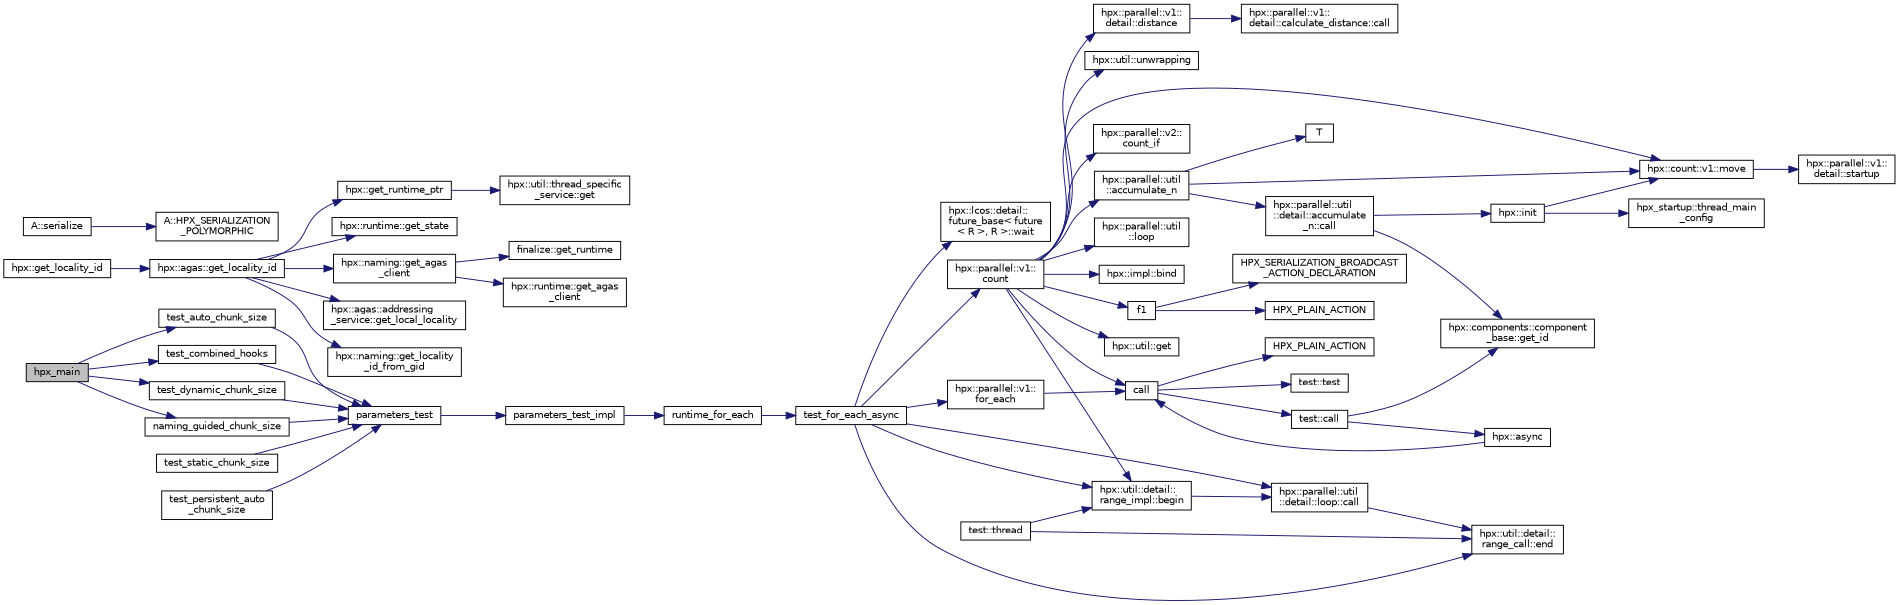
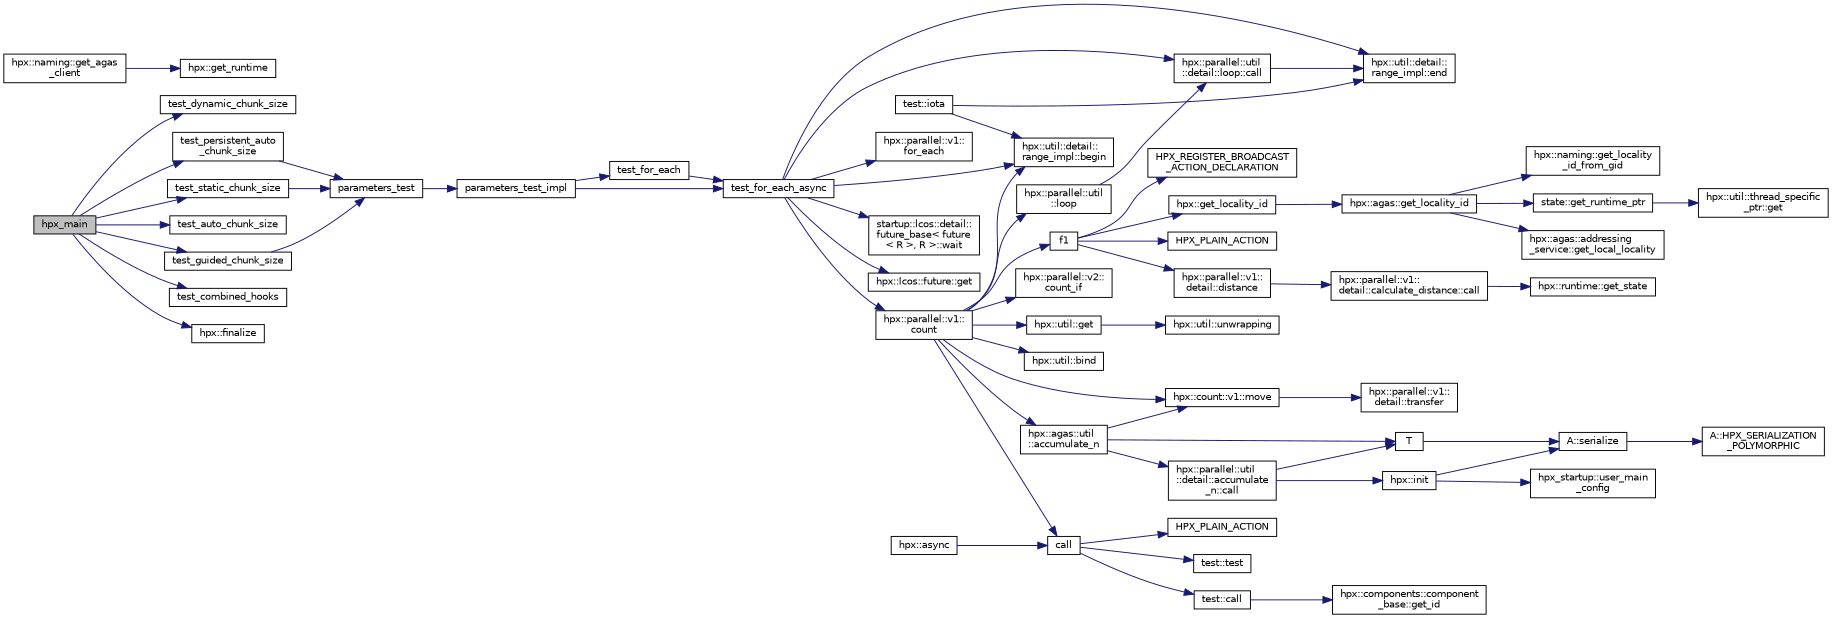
edge "hpx::parallel::v1:: count" -> "hpx::parallel::v1:: detail::distance": now "f1" -> "hpx::parallel::v1:: detail::distance"
edge "hpx::parallel::v1:: count" -> "hpx::util::unwrapping": now "hpx::util::get" -> "hpx::util::unwrapping"
node "hpx::parallel::v1:: detail::startup": label "hpx::parallel::v1:: detail::startup" -> "hpx::parallel::v1:: detail::transfer"
node "hpx::parallel::util ::accumulate_n": label "hpx::parallel::util ::accumulate_n" -> "hpx::agas::util ::accumulate_n"
edge "hpx_main" -> "test_persistent_auto _chunk_size": added
edge "parameters_test_impl" -> "test_for_each_async": added
node "hpx::get_runtime_ptr": label "hpx::get_runtime_ptr" -> "state::get_runtime_ptr"
node "hpx::util::thread_specific _service::get": label "hpx::util::thread_specific _service::get" -> "hpx::util::thread_specific _ptr::get"
edge "hpx::init" -> "hpx::count::v1::move": now "hpx::init" -> "A::serialize"
edge "hpx_main" -> "test_static_chunk_size": added
node "hpx_startup::thread_main _config": label "hpx_startup::thread_main _config" -> "hpx_startup::user_main _config"
node "hpx::lcos::detail:: future_base< future < R >, R >::wait": label "hpx::lcos::detail:: future_base< future < R >, R >::wait" -> "startup::lcos::detail:: future_base< future < R >, R >::wait"
edge "f1" -> "hpx::get_locality_id": added
edge "hpx::agas::get_locality_id" -> "hpx::runtime::get_state": now "hpx::parallel::v1:: detail::calculate_distance::call" -> "hpx::runtime::get_state"
node "finalize::get_runtime": label "finalize::get_runtime" -> "hpx::get_runtime"
edge "hpx::parallel::util ::detail::accumulate _n::call" -> "hpx::components::component _base::get_id": now "hpx::parallel::util ::detail::accumulate _n::call" -> "T"
edge "hpx::agas::get_locality_id" -> "hpx::naming::get_agas _client": removed
node "HPX_SERIALIZATION_BROADCAST _ACTION_DECLARATION": label "HPX_SERIALIZATION_BROADCAST _ACTION_DECLARATION" -> "HPX_REGISTER_BROADCAST _ACTION_DECLARATION"
node "hpx::impl::bind": label "hpx::impl::bind" -> "hpx::util::bind"
node "hpx::lcos::future::get": added
node "hpx::runtime::get_agas _client": removed
node "hpx::finalize": added
edge "test_auto_chunk_size" -> "parameters_test": removed
edge "test_combined_hooks" -> "parameters_test": removed
edge "hpx::parallel::v1:: for_each" -> "call": removed
edge "test_dynamic_chunk_size" -> "parameters_test": removed
node "runtime_for_each": label "runtime_for_each" -> "test_for_each"
node "naming_guided_chunk_size": label "naming_guided_chunk_size" -> "test_guided_chunk_size"
edge "test::call" -> "hpx::async": removed
edge "T" -> "A::serialize": added
edge "hpx::util::detail:: range_impl::begin" -> "hpx::parallel::util ::detail::loop::call": now "hpx::parallel::util ::loop" -> "hpx::parallel::util ::detail::loop::call"
node "test::thread": label "test::thread" -> "test::iota"
node "hpx::util::detail:: range_call::end": label "hpx::util::detail:: range_call::end" -> "hpx::util::detail:: range_impl::end"
